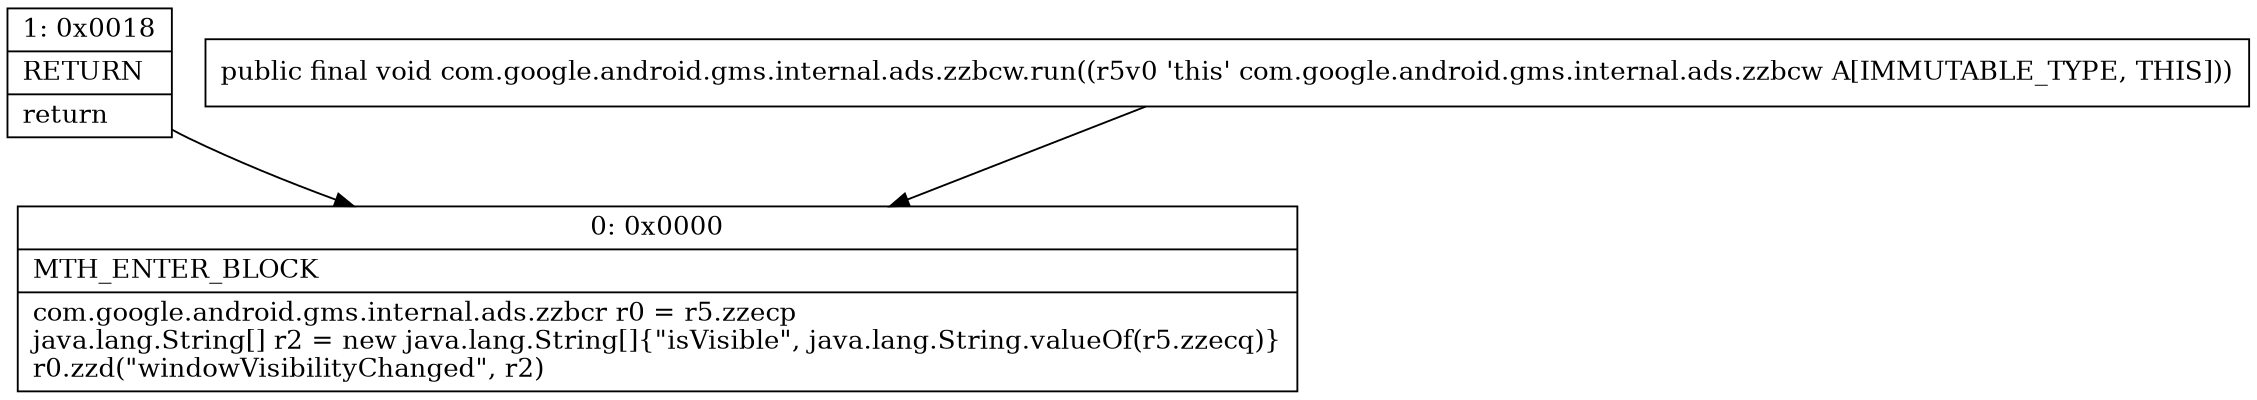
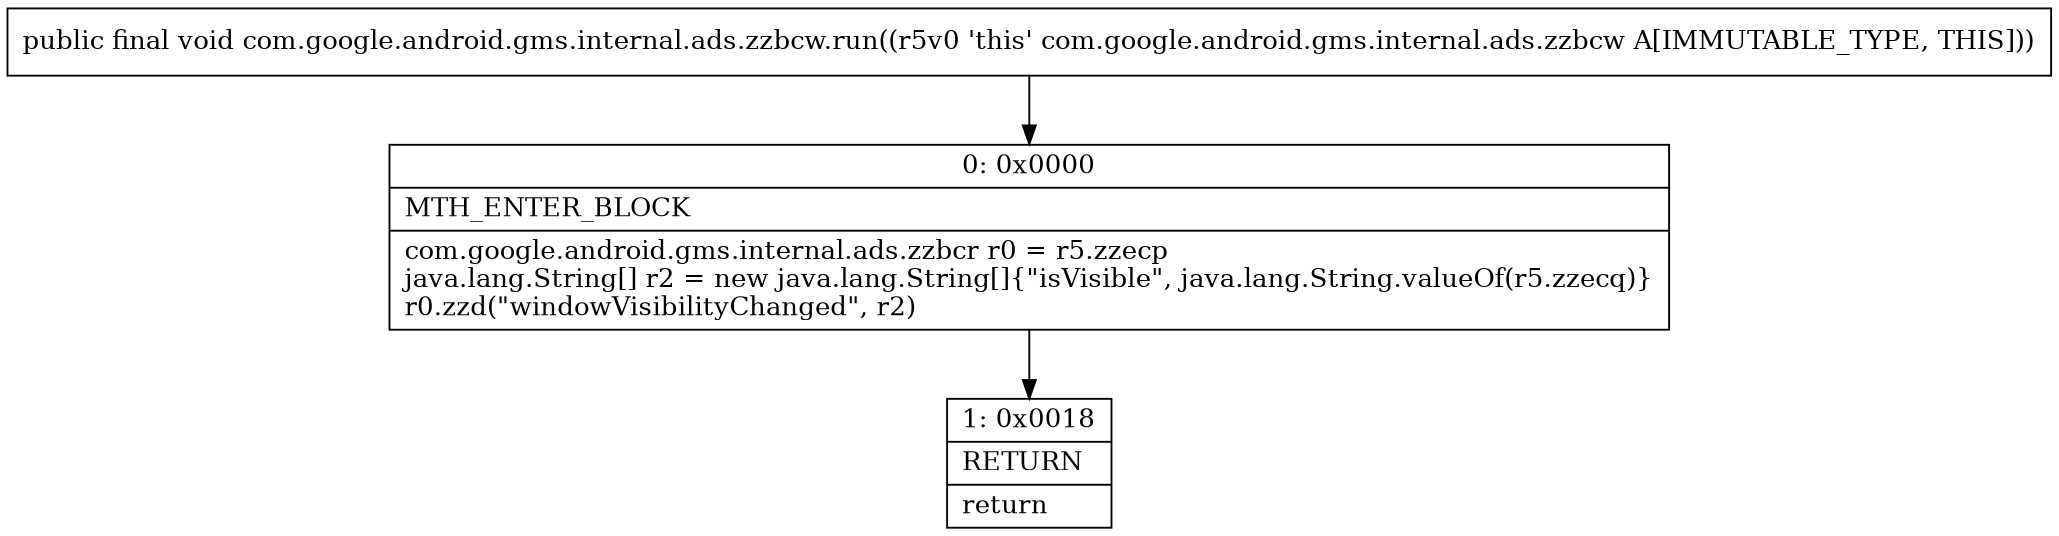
edge "1: 0x0018" -> "0: 0x0000": reversed
